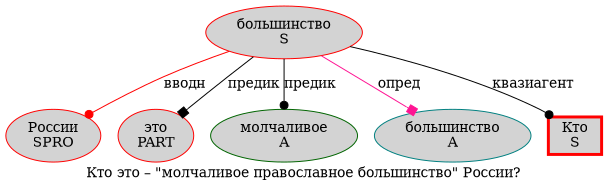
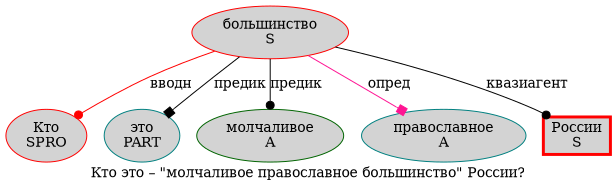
node "России SPRO": label "России SPRO" -> "Кто SPRO"
node "это PART": color red -> teal
node "большинство A": label "большинство A" -> "православное A"
node "Кто S": label "Кто S" -> "России S"
